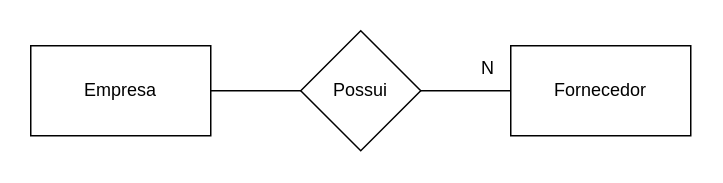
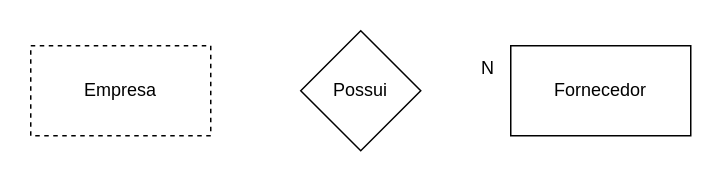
node "Empresa": style solid -> dashed
edge "Empresa" -- "Fornecedor": removed
